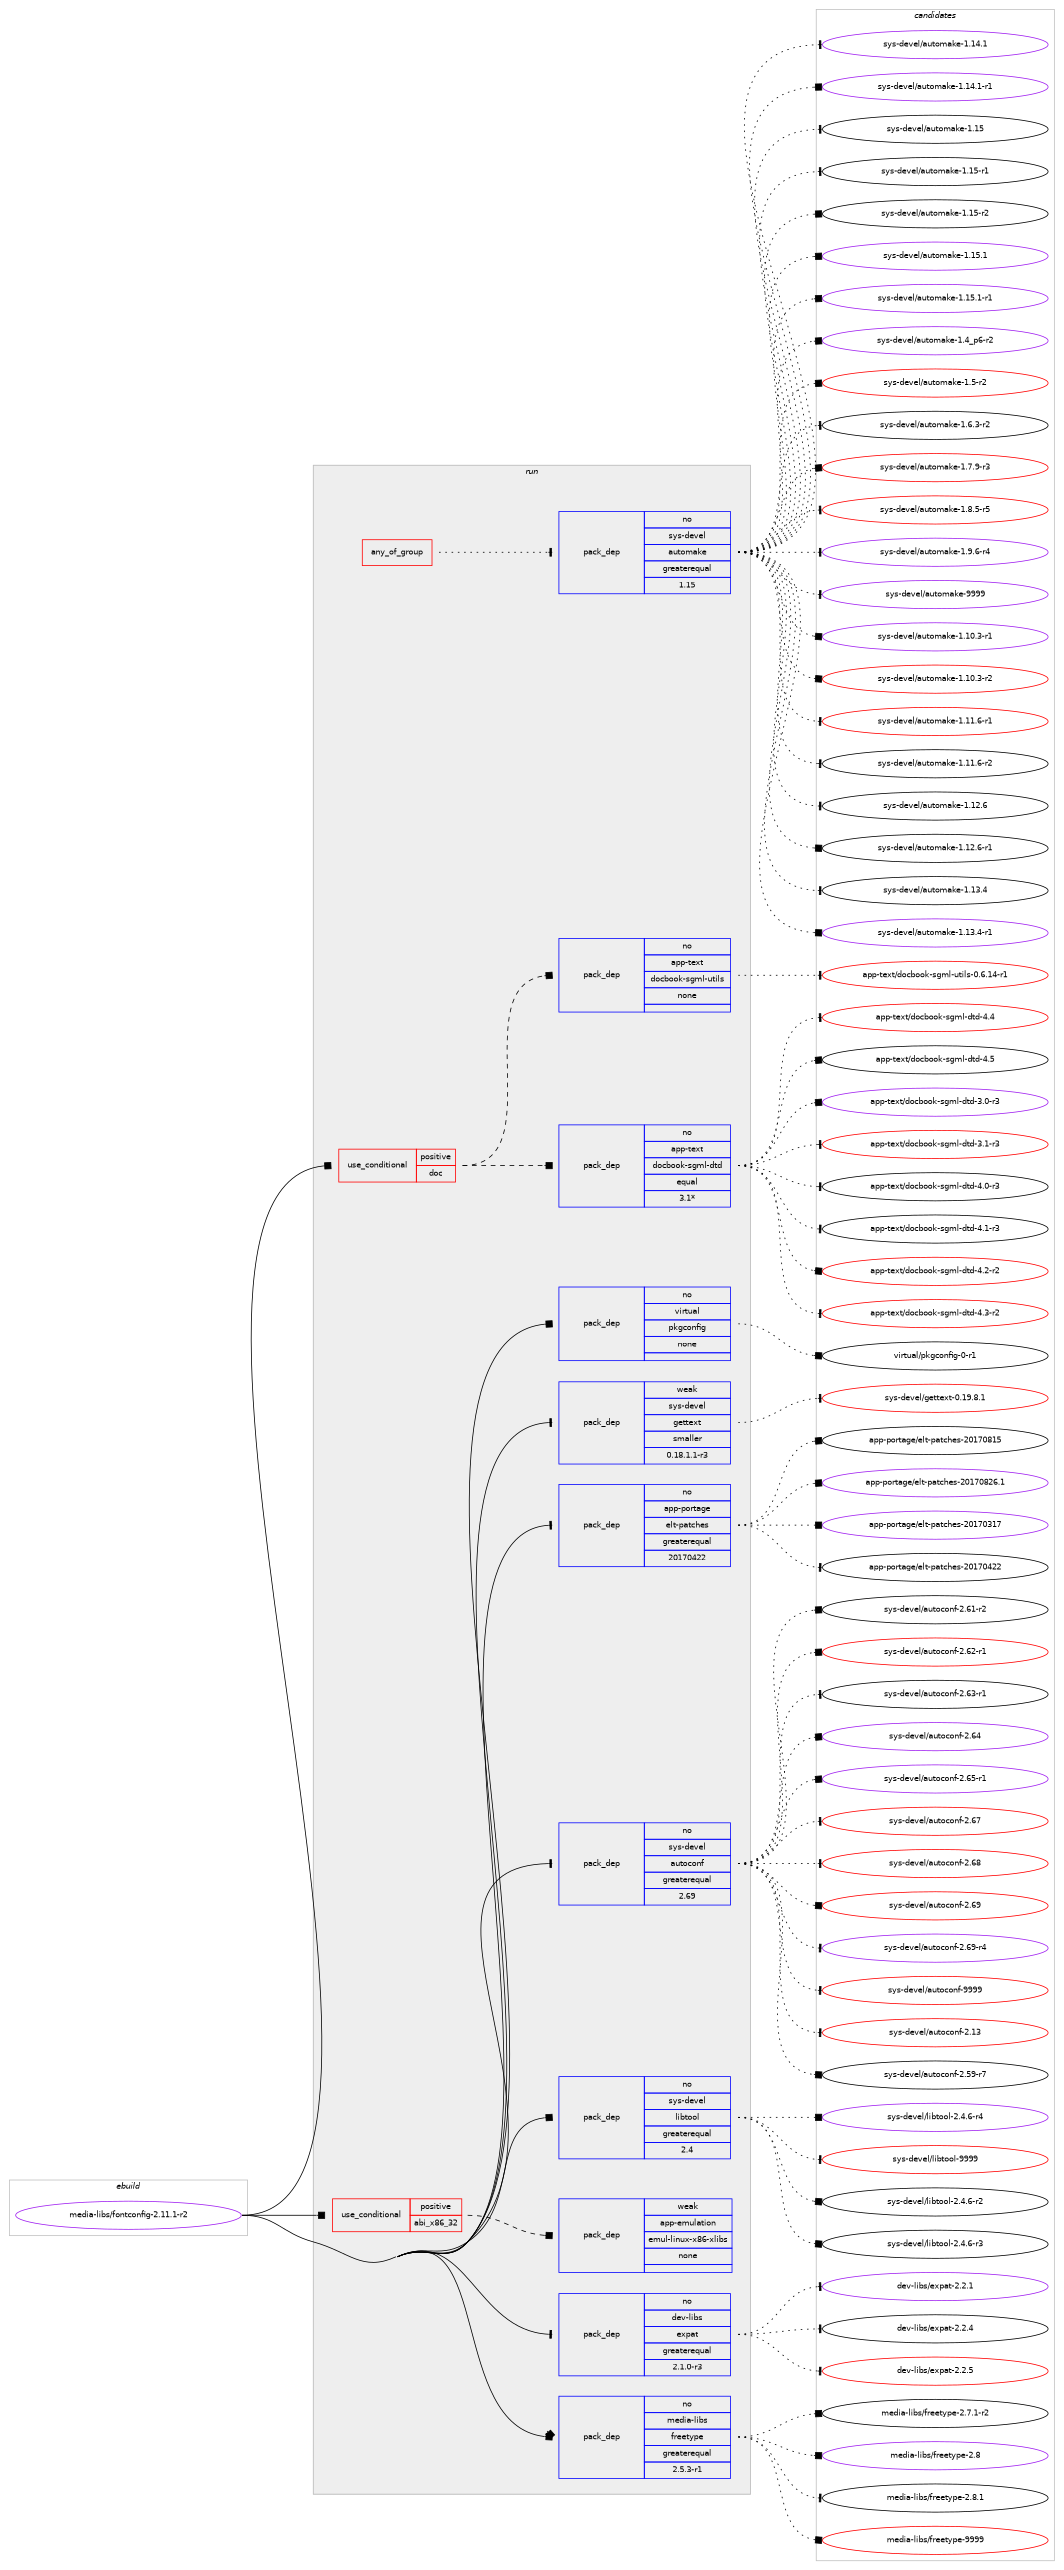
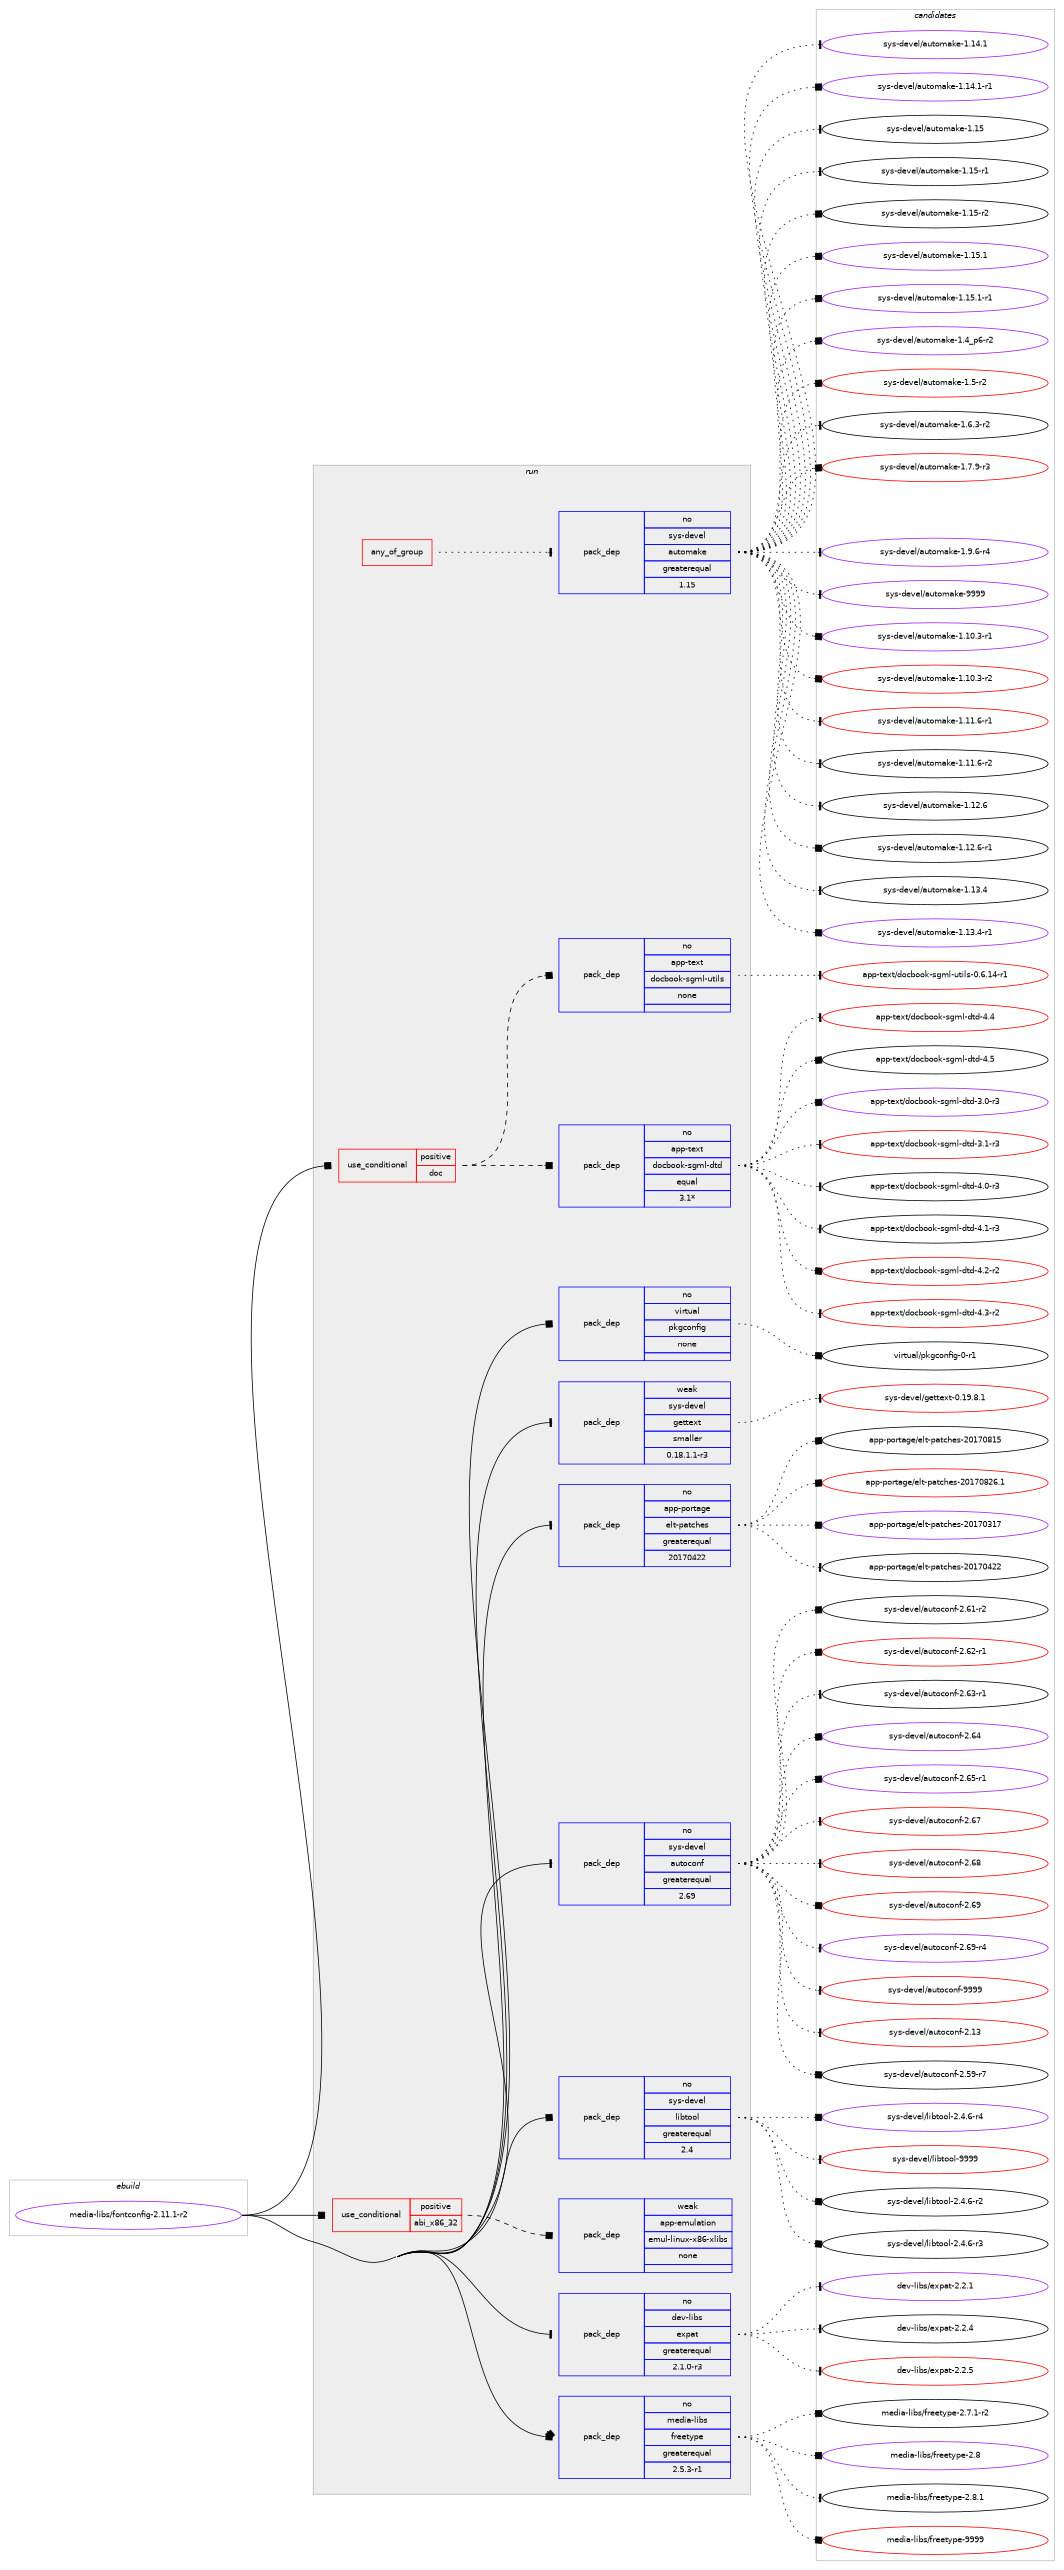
node "sys-devel/automake-1.8.5-r5": removed
node "app-portage/elt-patches-20170826.1": color purple -> red
